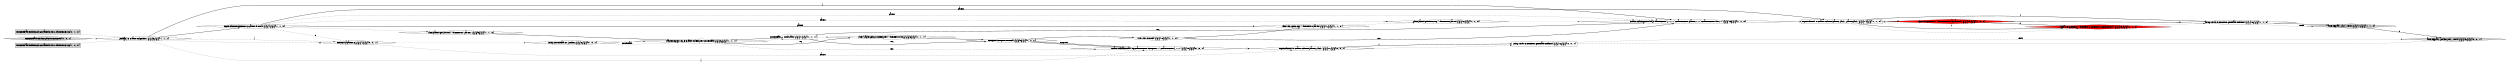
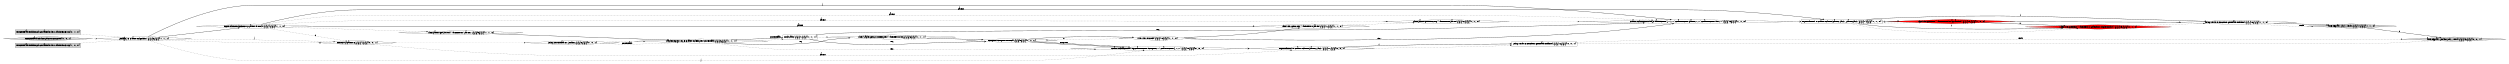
edge "View view = mock()@@@10@@@['1', '1', '0']" -> "Computer computer = mock()@@@9@@@['1', '1', '1']": added, label "0"
